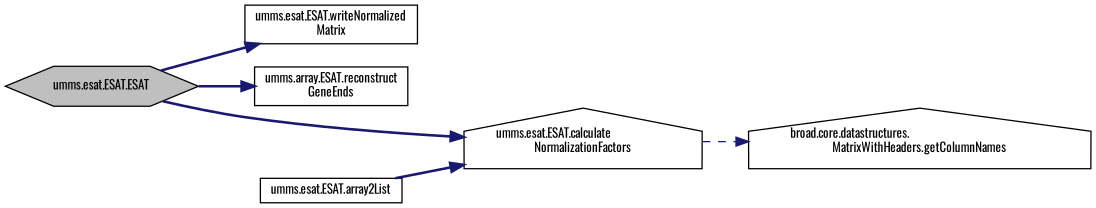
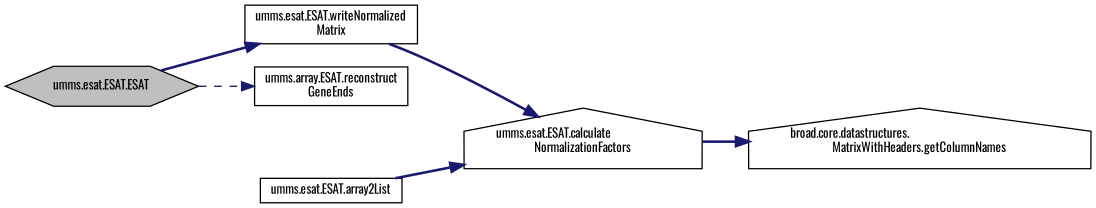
edge "umms.esat.ESAT.ESAT" -> "umms.array.ESAT.reconstruct GeneEnds": style bold -> dashed
edge "umms.esat.ESAT.ESAT" -> "umms.esat.ESAT.calculate NormalizationFactors": now "umms.esat.ESAT.writeNormalized Matrix" -> "umms.esat.ESAT.calculate NormalizationFactors"
edge "umms.esat.ESAT.calculate NormalizationFactors" -> "broad.core.datastructures. MatrixWithHeaders.getColumnNames": style dashed -> bold
